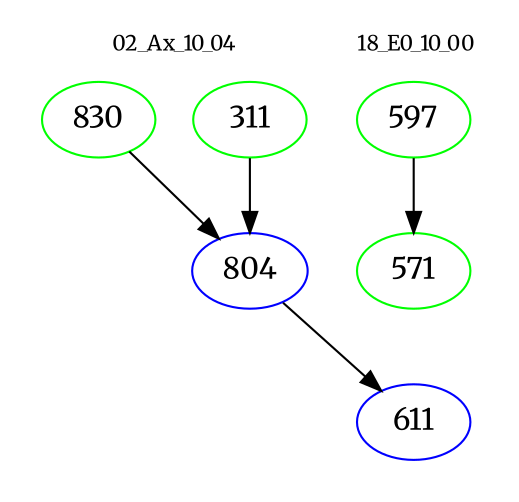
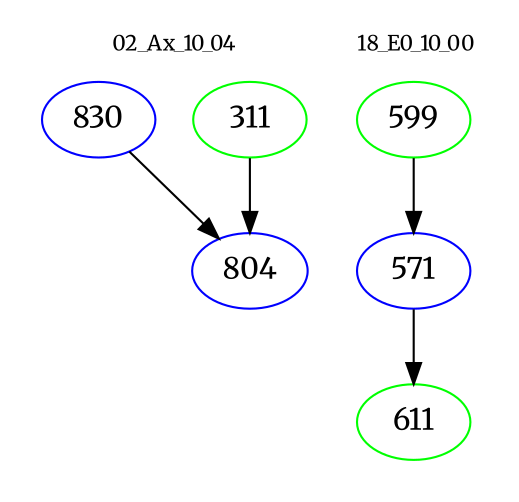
node "830": color green -> blue
node "597": label "597" -> "599"
node "571": color green -> blue
edge "804" -> "611": now "571" -> "611"
node "611": color blue -> green
